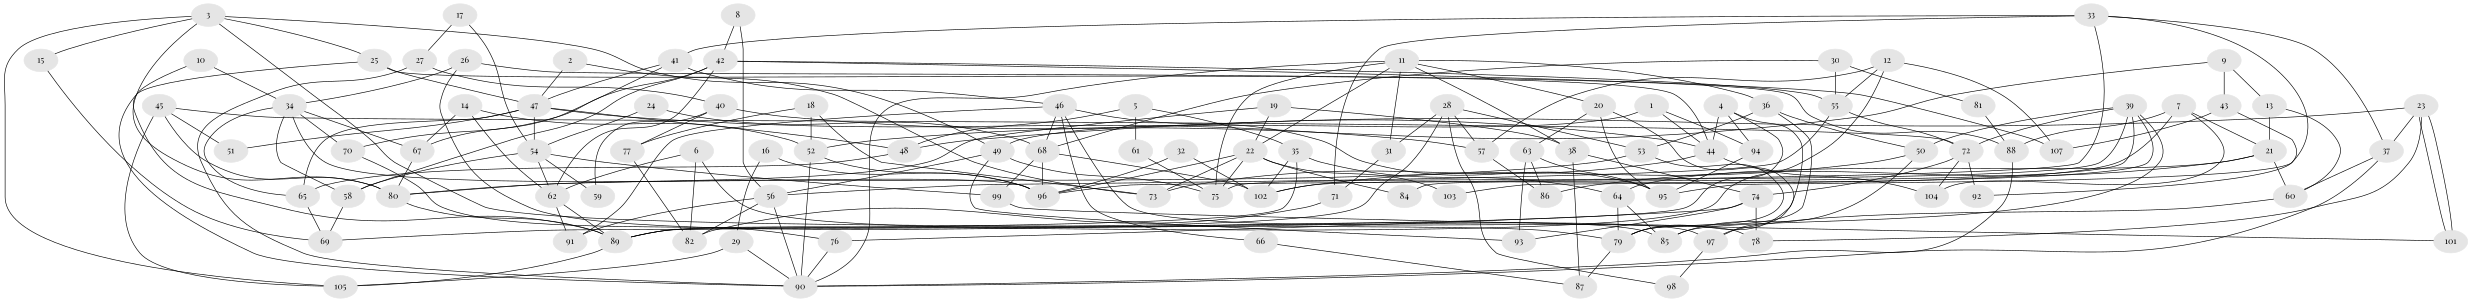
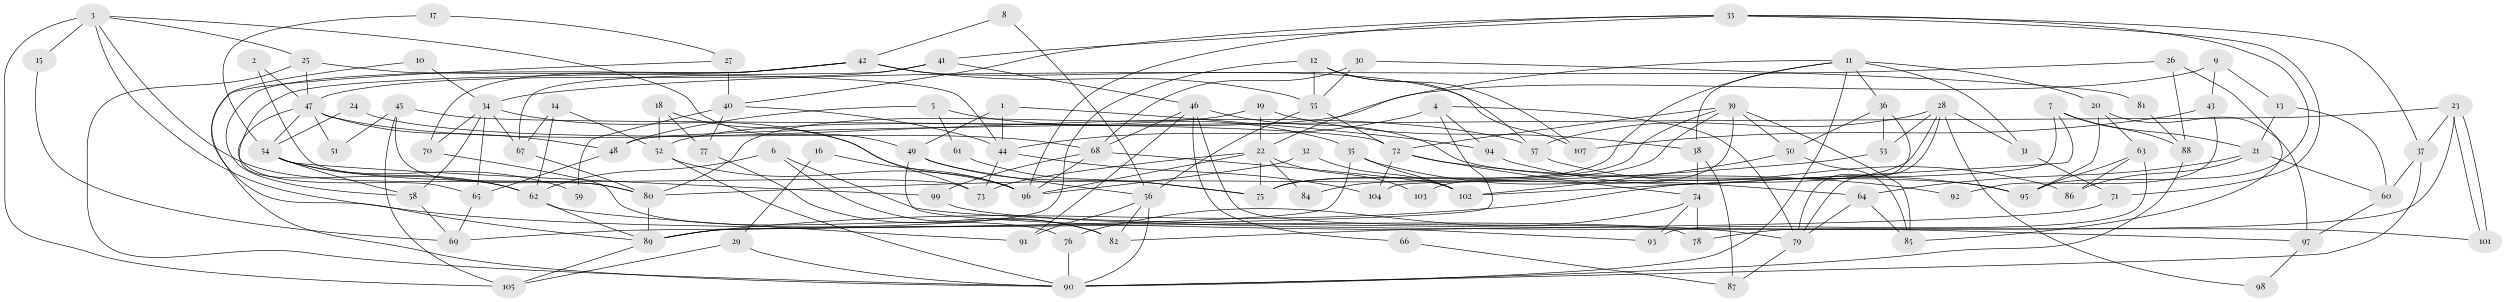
edge "33" -- "40": added
edge "53" -- "79": now "28" -- "79"
